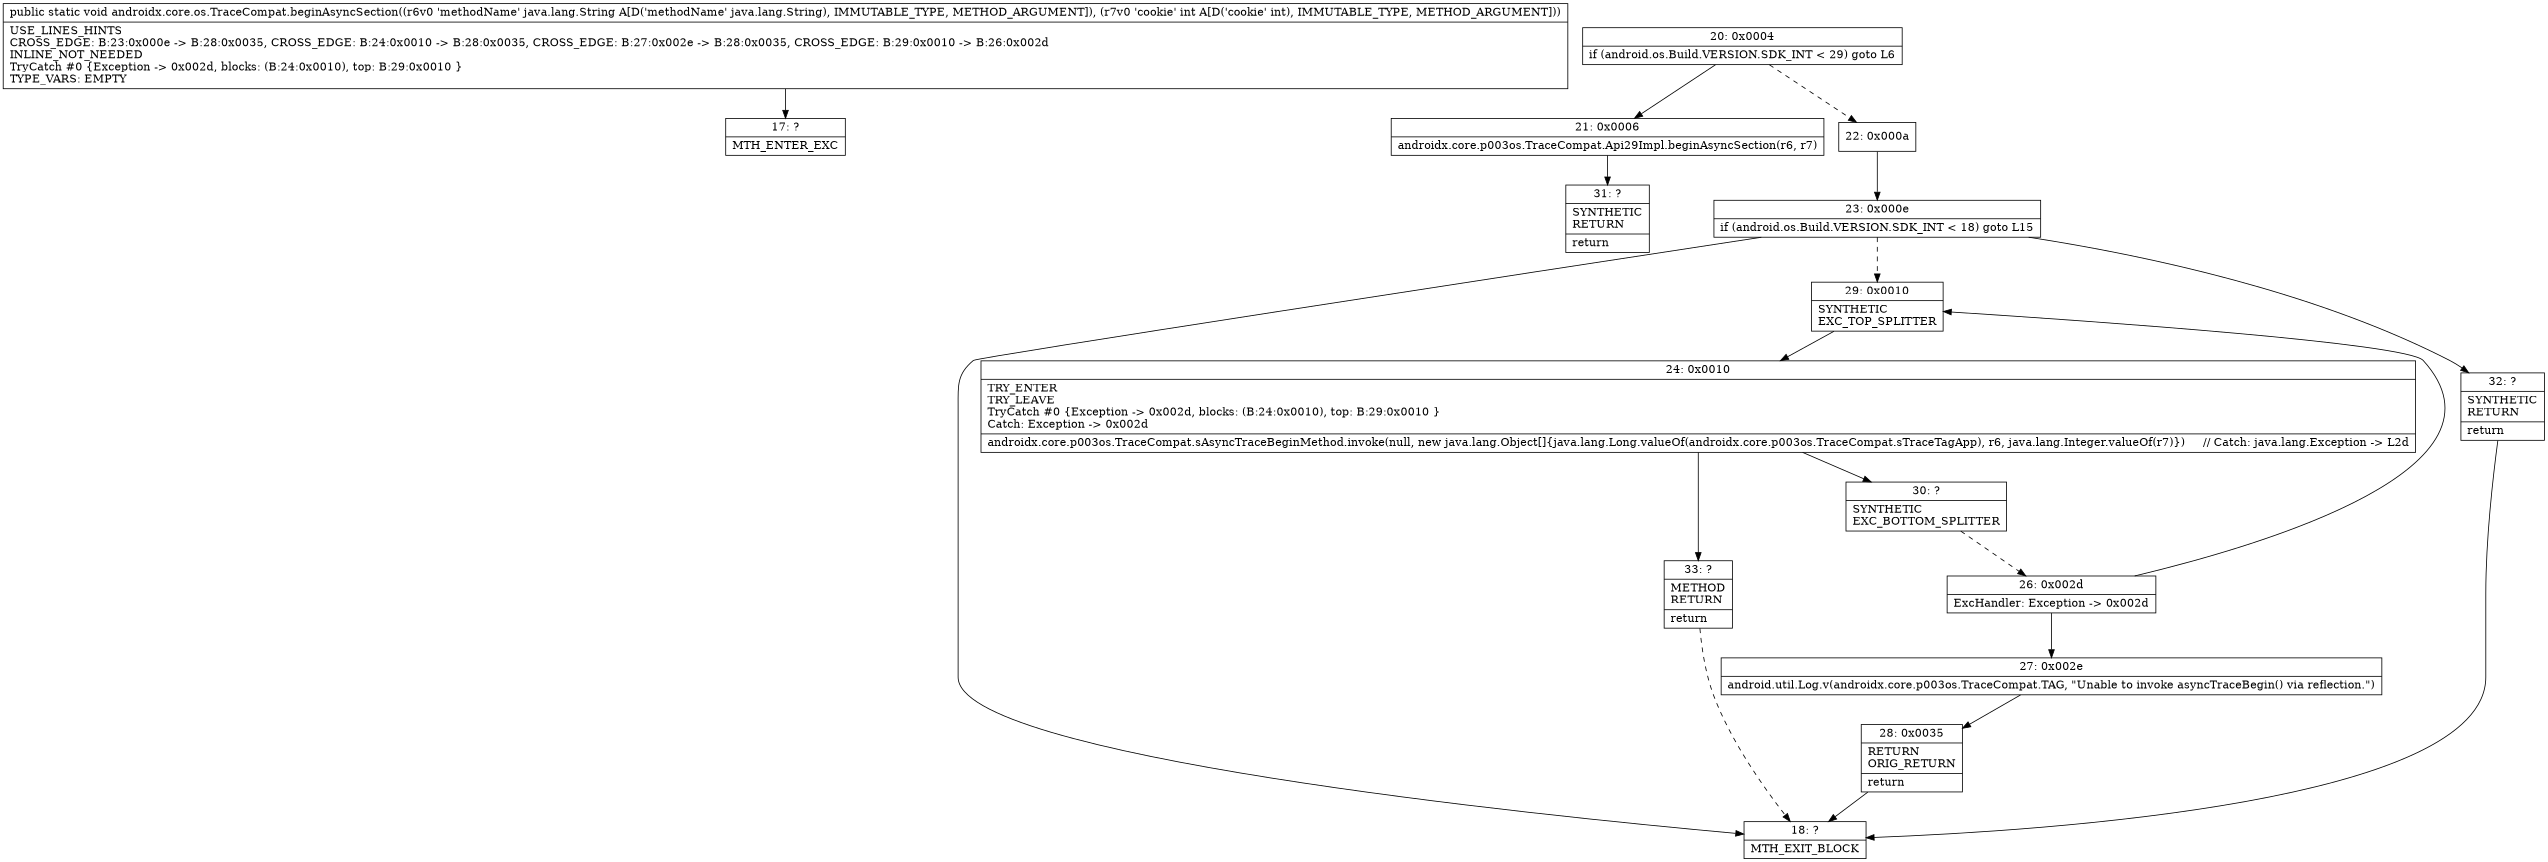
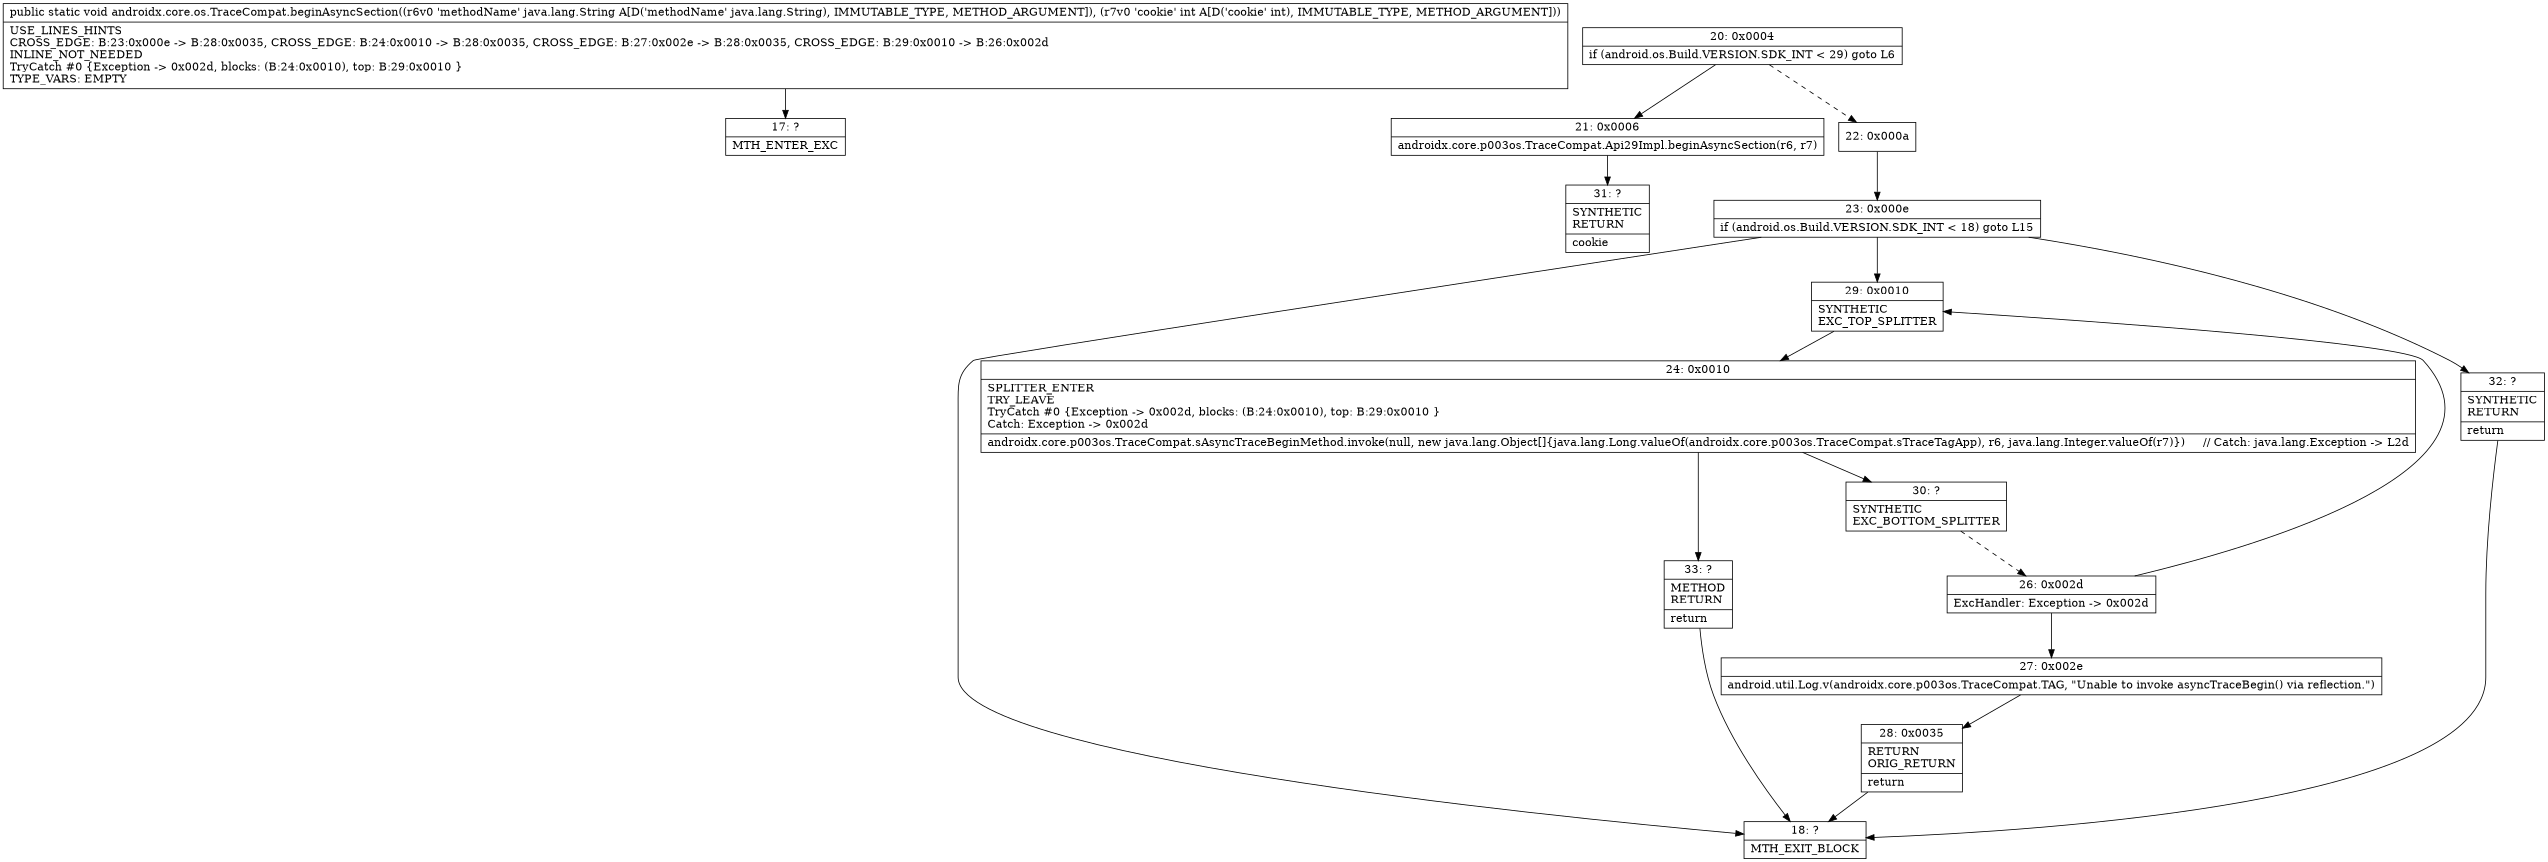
node "31: ?": text "return" -> "cookie"
edge "23: 0x000e" -> "29: 0x0010": style dashed -> solid
node "24: 0x0010": text "TRY_ENTER" -> "SPLITTER_ENTER"
edge "33: ?" -> "18: ?": style dashed -> solid
